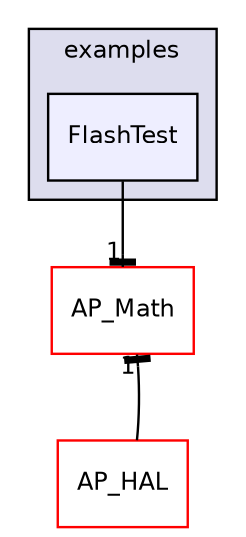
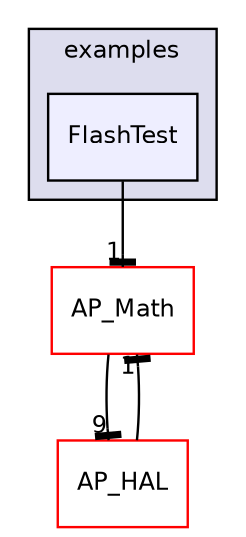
edge "AP_Math" -> "AP_HAL": added
